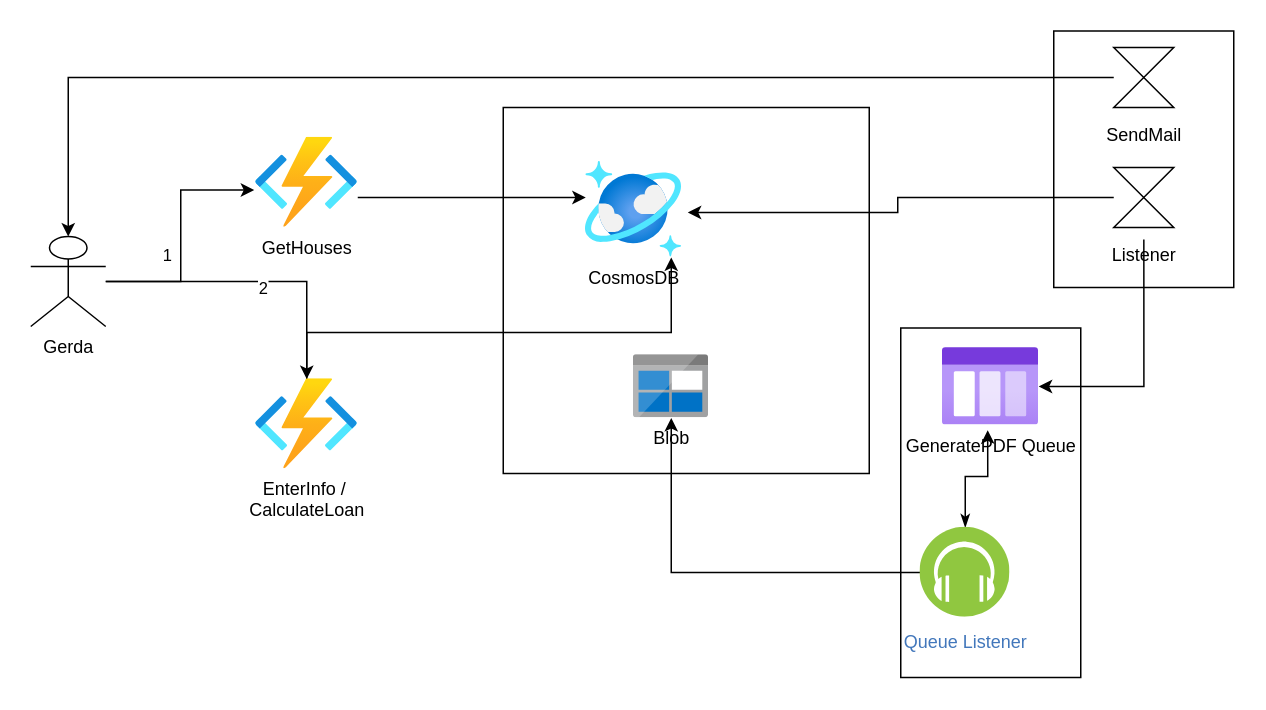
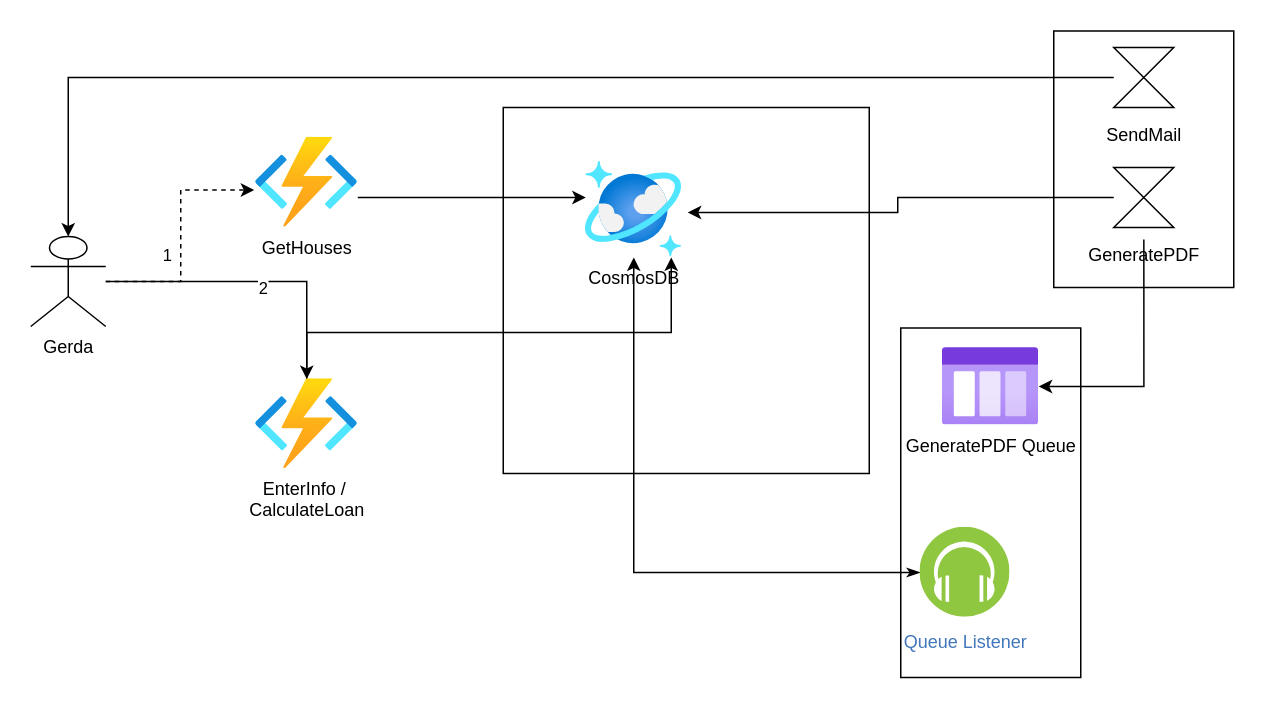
edge "Gerda" -> "GetHouses": style solid -> dashed
node "Listener": label "Listener" -> "GeneratePDF"
node "Blob": removed
edge "GeneratePDF Queue" -- "Queue Listener": now "CosmosDB" -- "Queue Listener"
edge "Queue Listener" -> "Blob": removed
